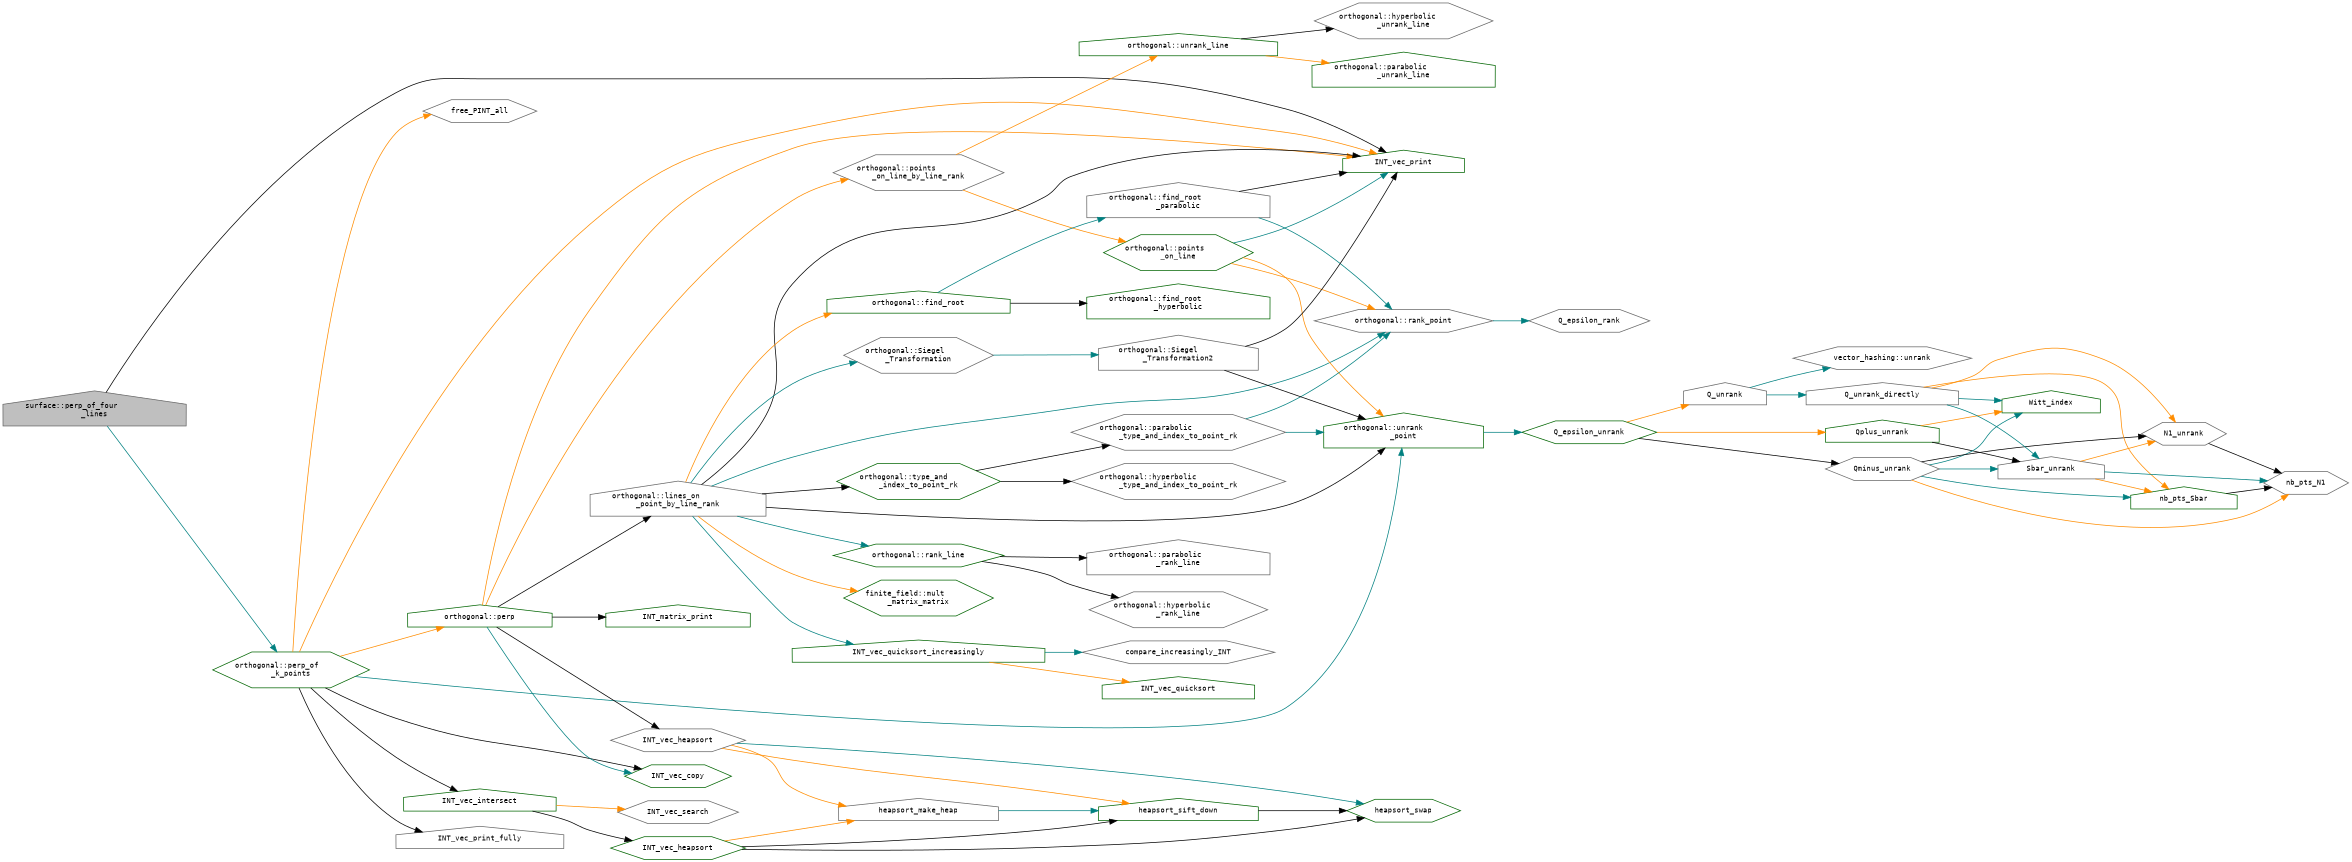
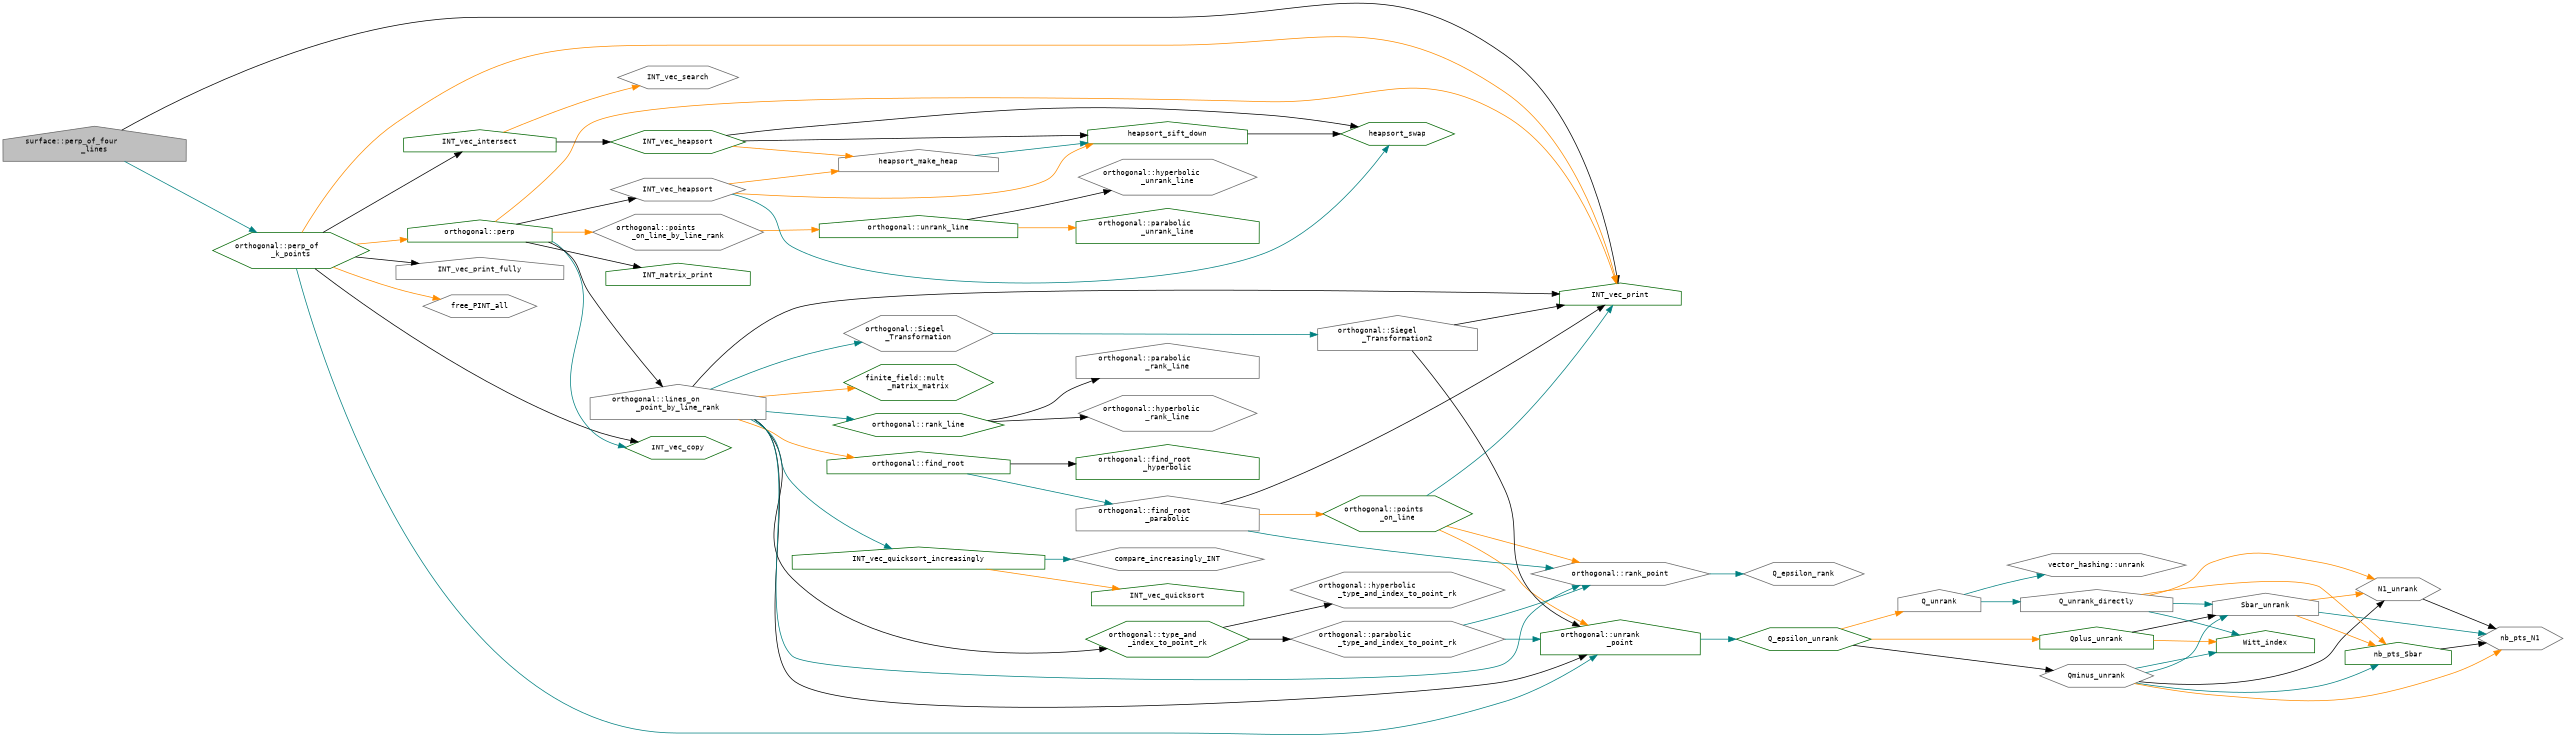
edge "orthogonal::points _on_line_by_line_rank" -> "orthogonal::points _on_line": now "orthogonal::find_root _parabolic" -> "orthogonal::points _on_line"
